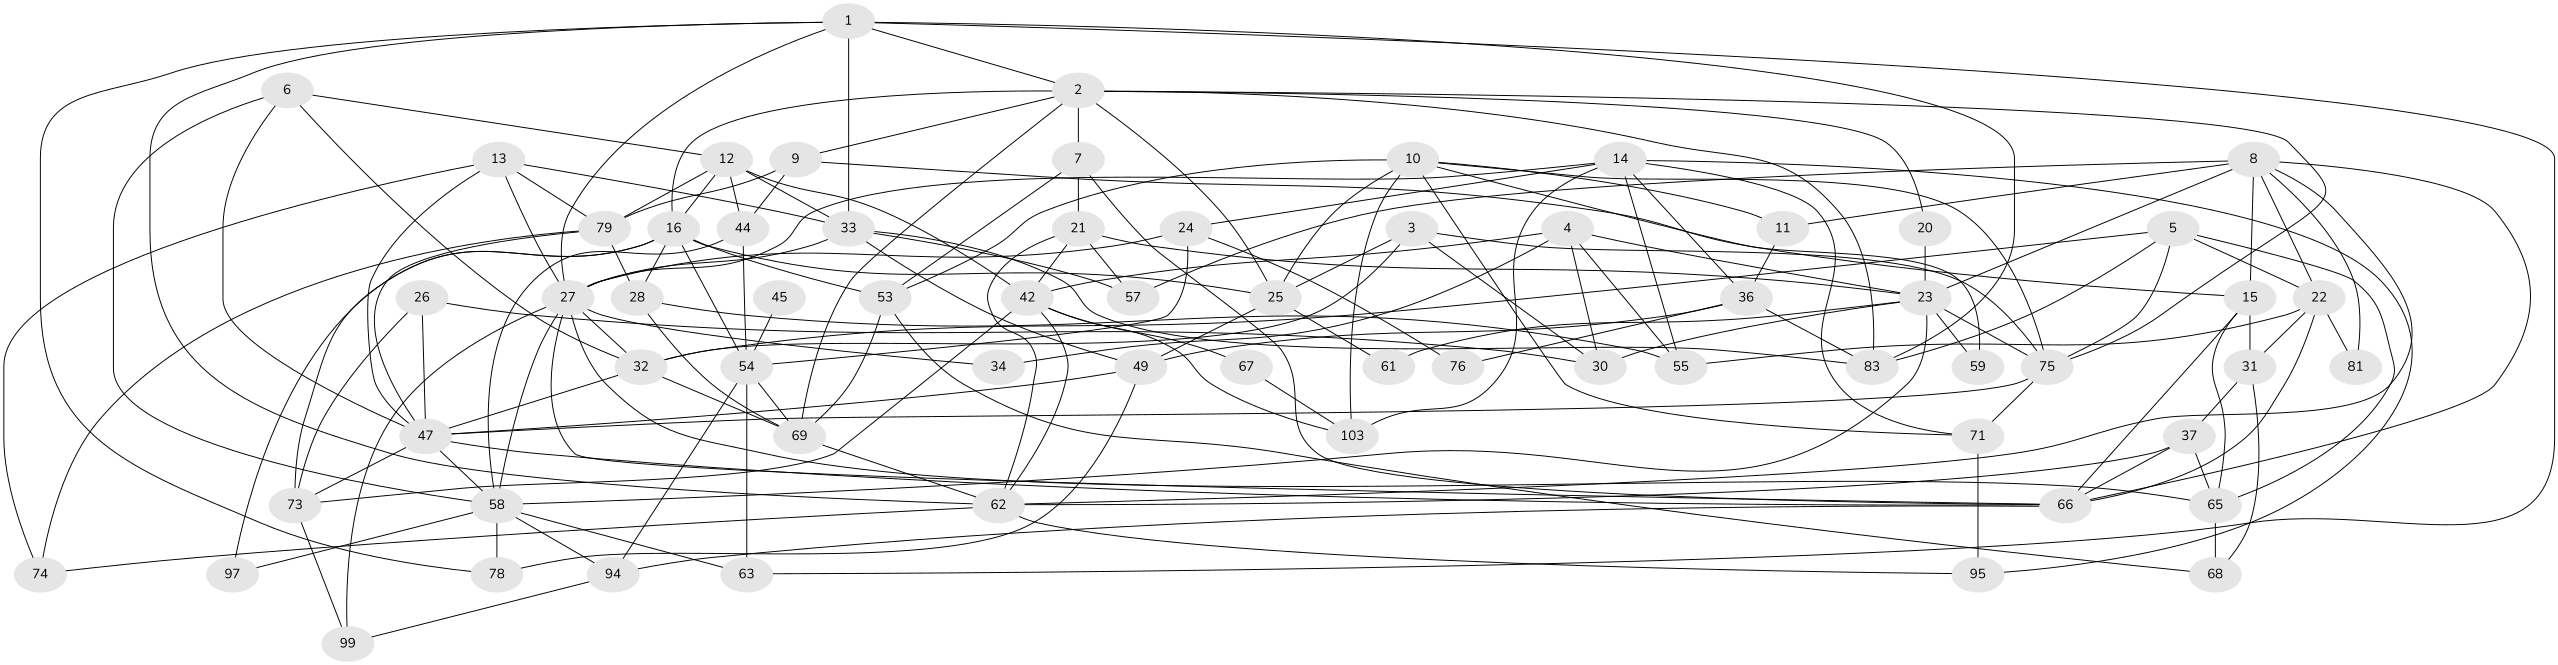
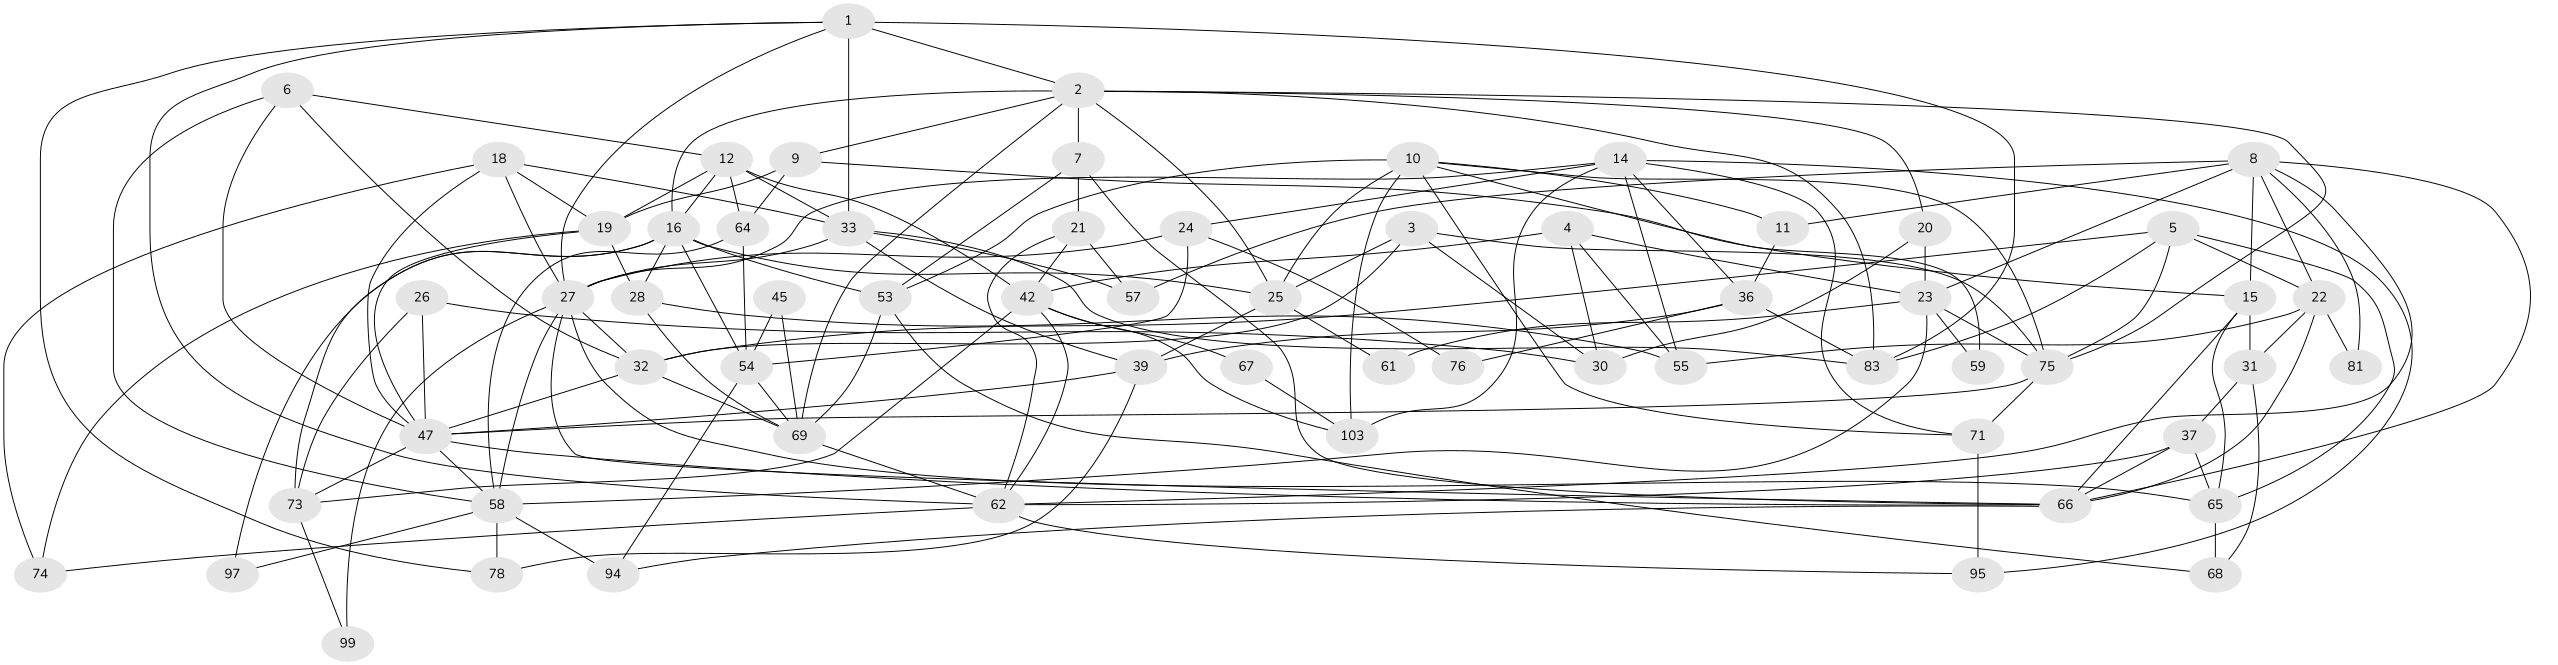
node "13": label "13" -> "18"
node "79": label "79" -> "19"
node "44": label "44" -> "64"
edge "21" -- "23": removed
edge "23" -- "30": now "20" -- "30"
node "34": removed
node "49": label "49" -> "39"
edge "45" -- "69": added
node "63": removed
edge "94" -- "99": removed
